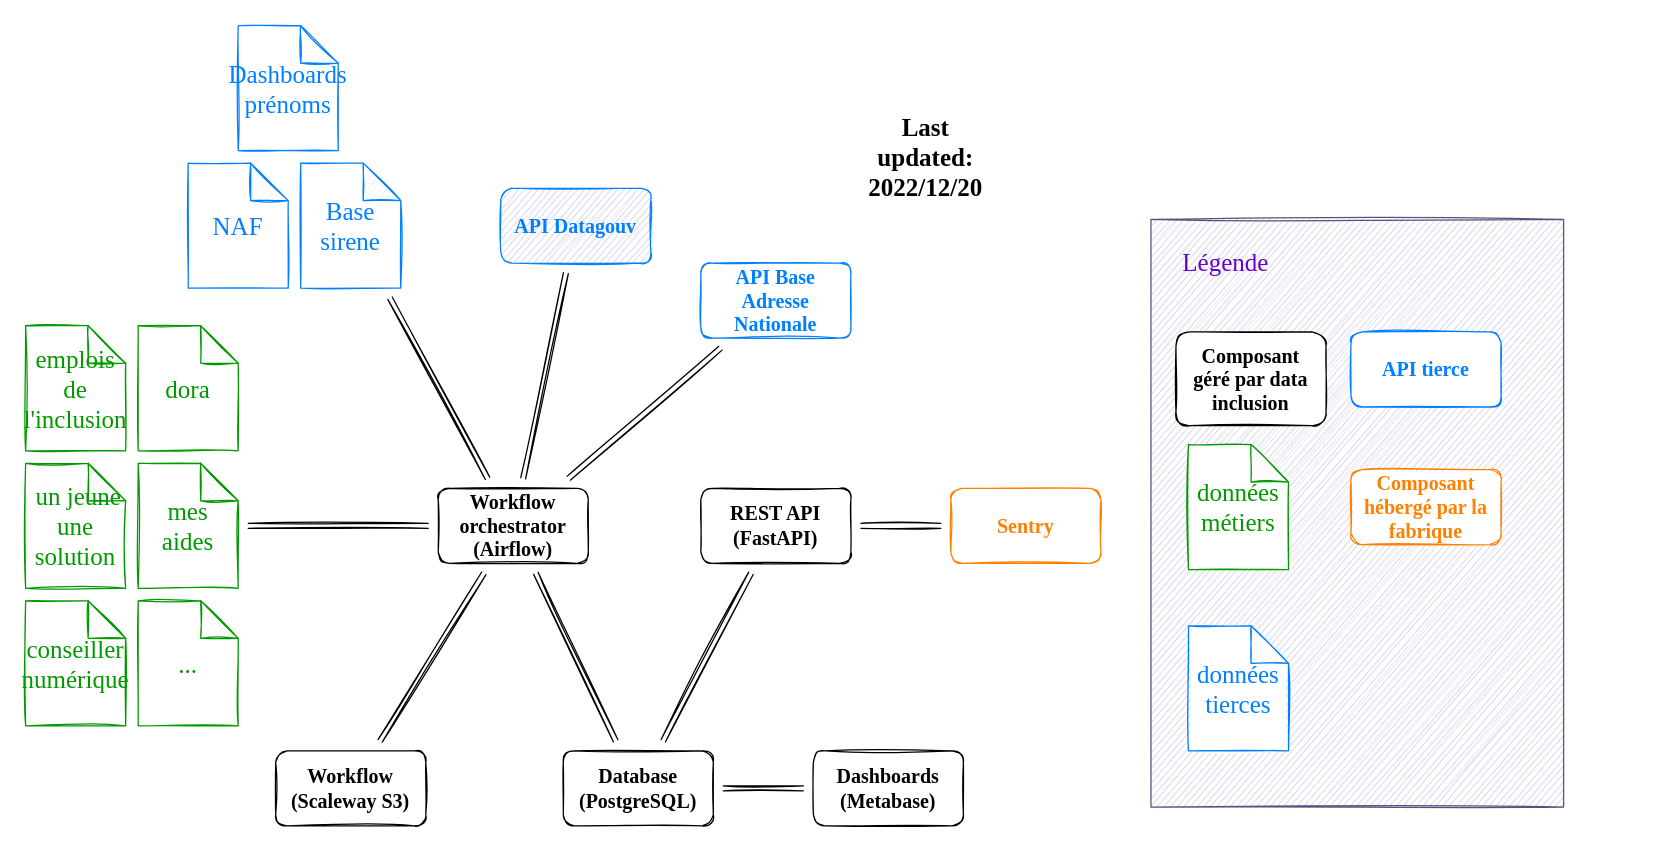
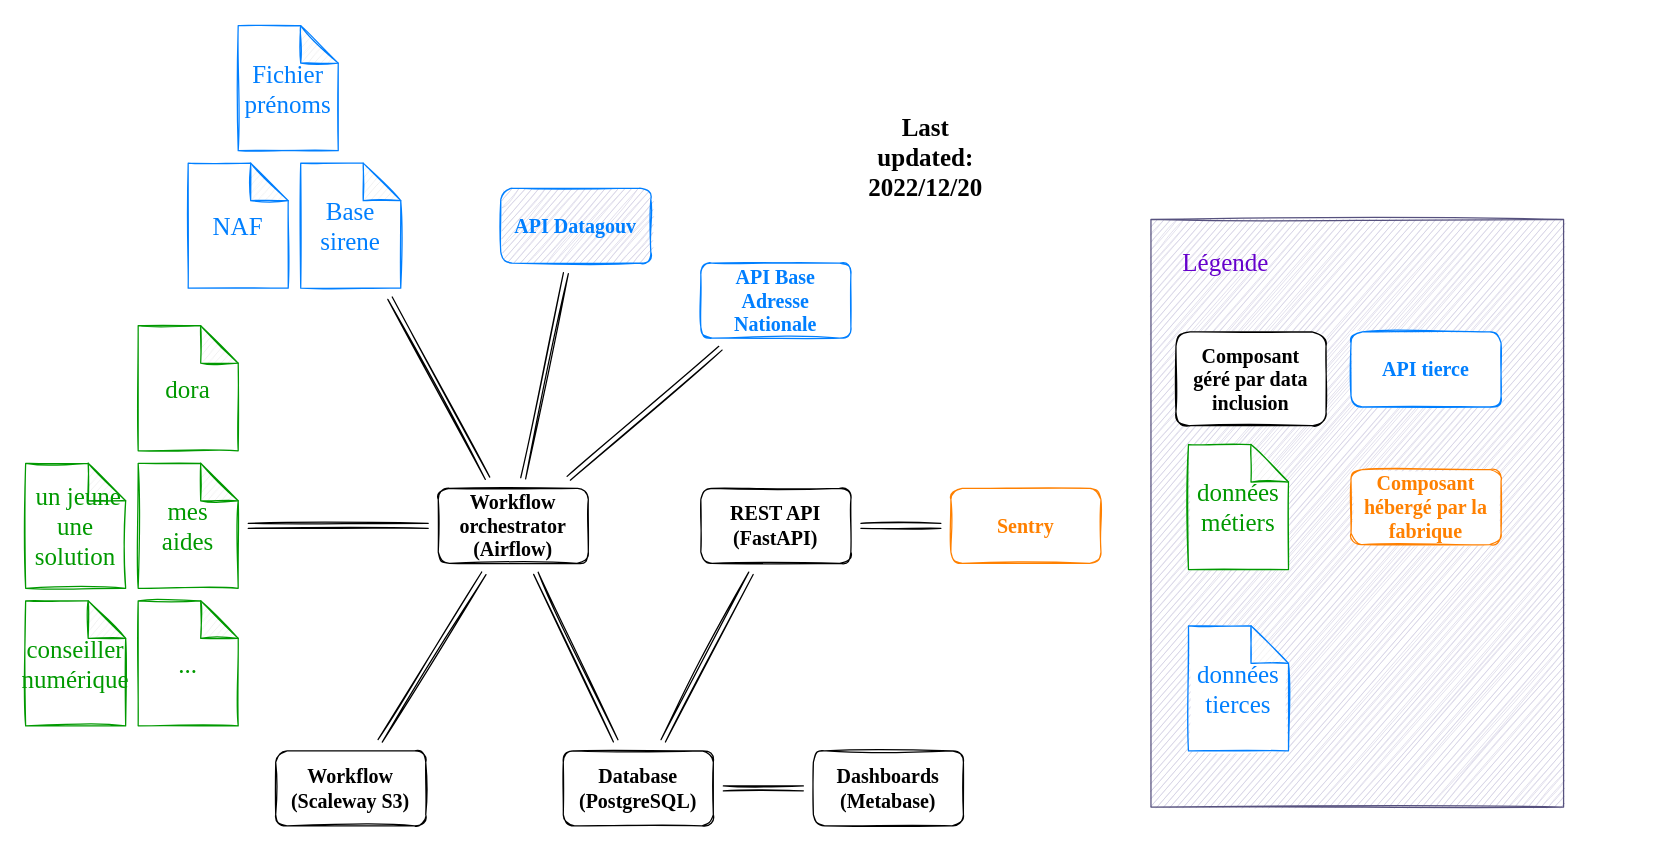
node "Dashboards prénoms": label "Dashboards prénoms" -> "Fichier prénoms"
node "emplois de l'inclusion": removed
